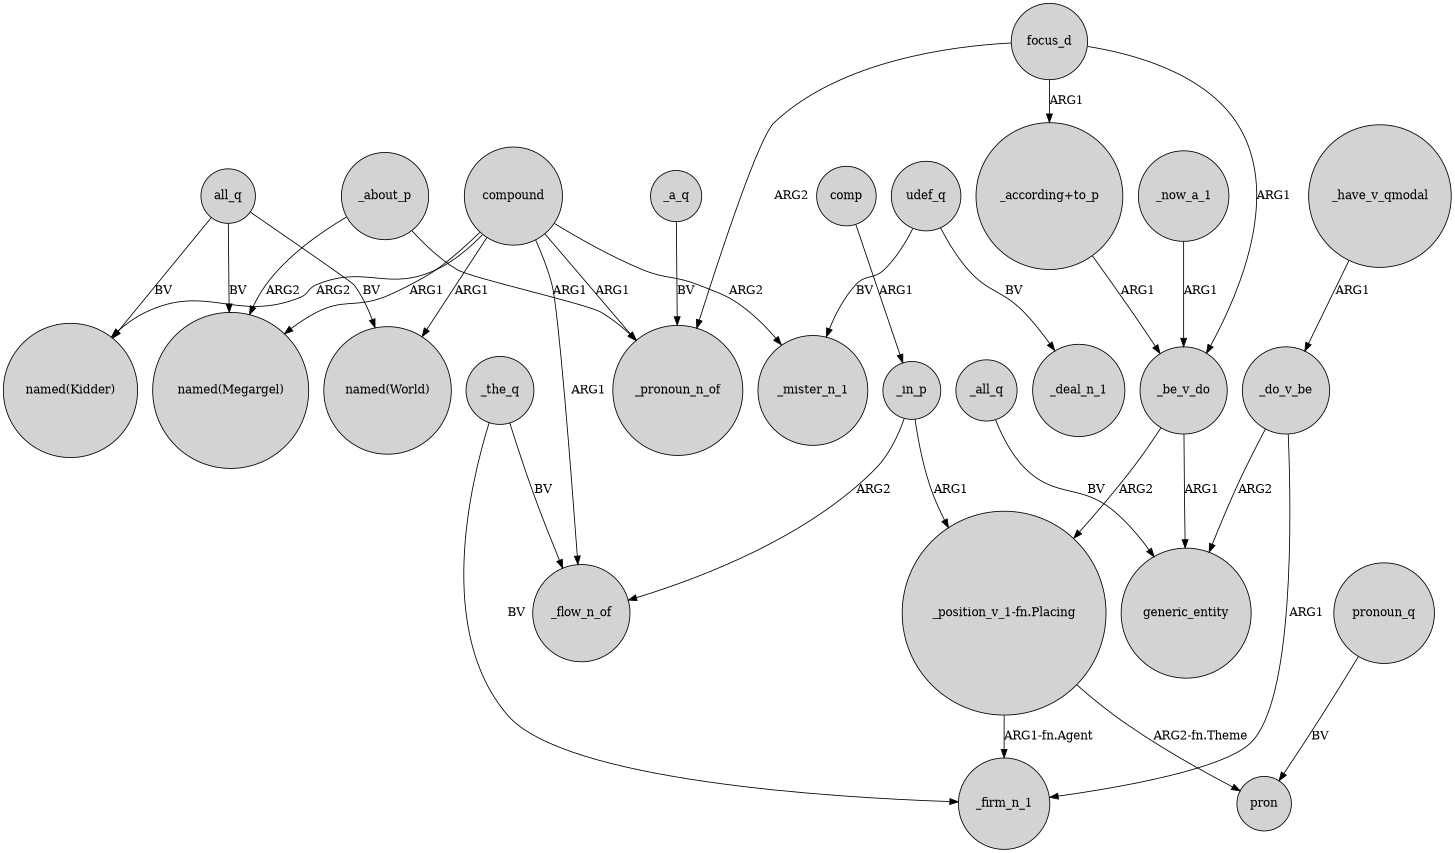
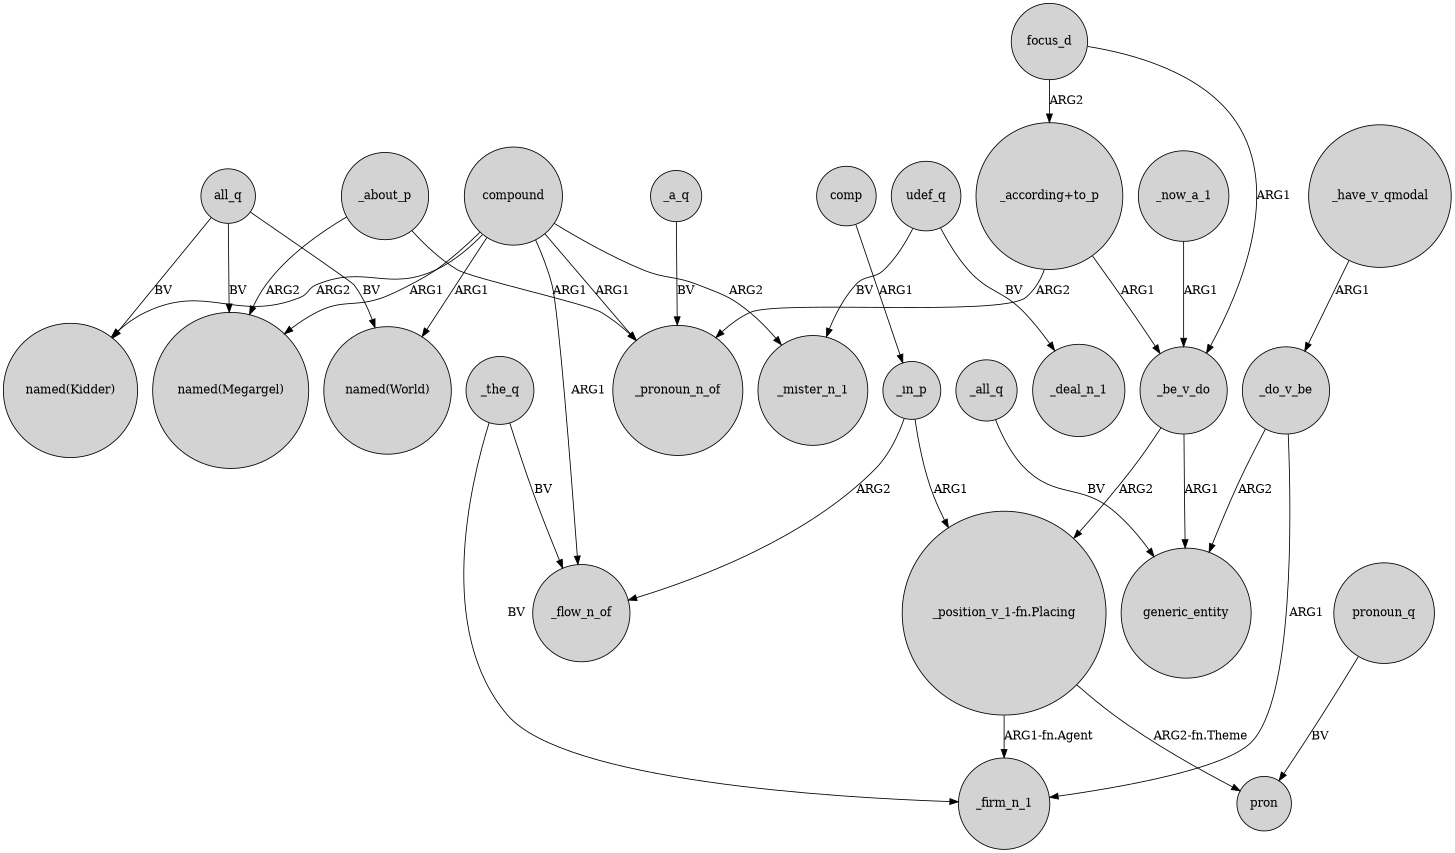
edge "focus_d" -> "_according+to_p": label "ARG1" -> "ARG2"
edge "focus_d" -> "_pronoun_n_of": now "_according+to_p" -> "_pronoun_n_of"
